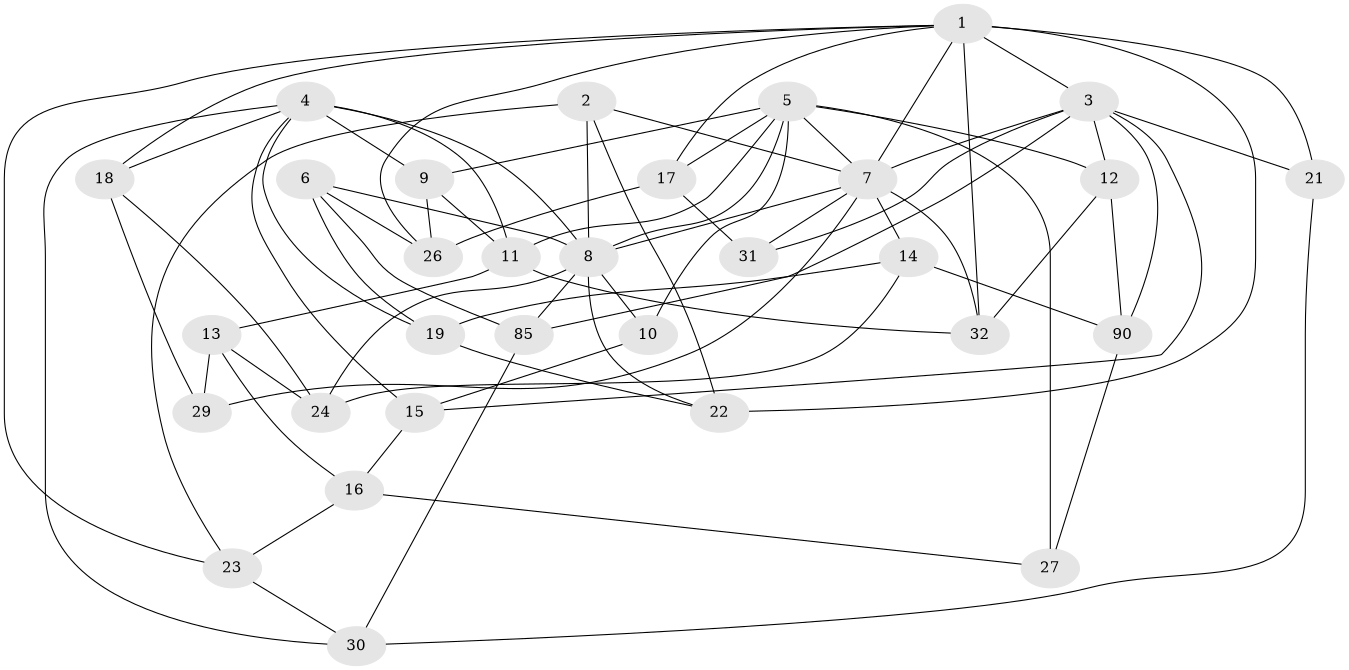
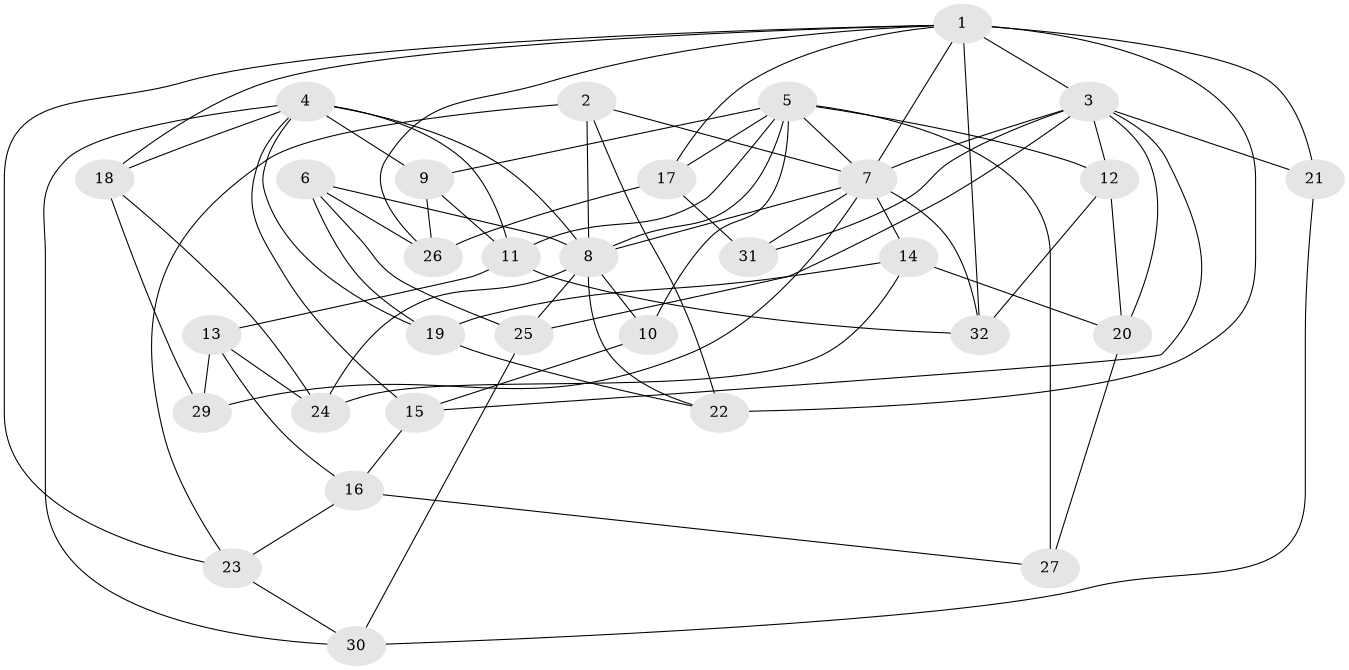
node "85": label "85" -> "25"
node "90": label "90" -> "20"
